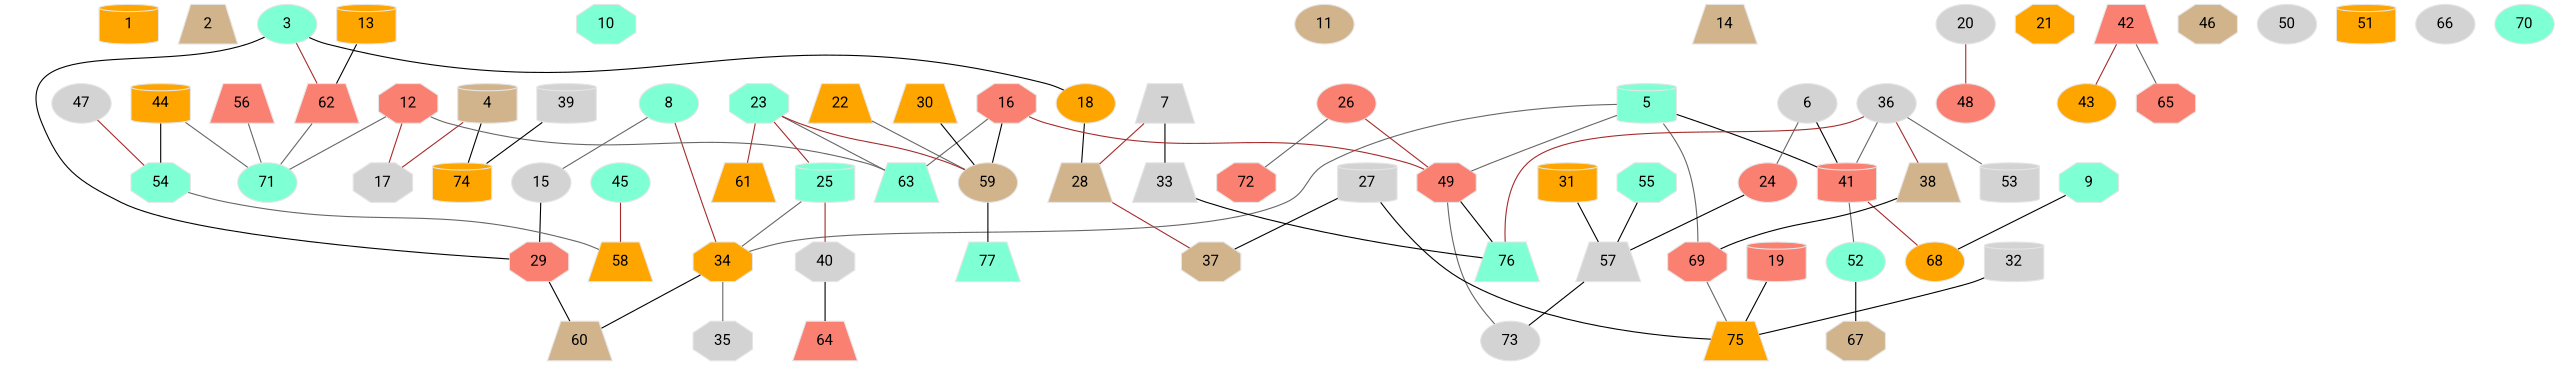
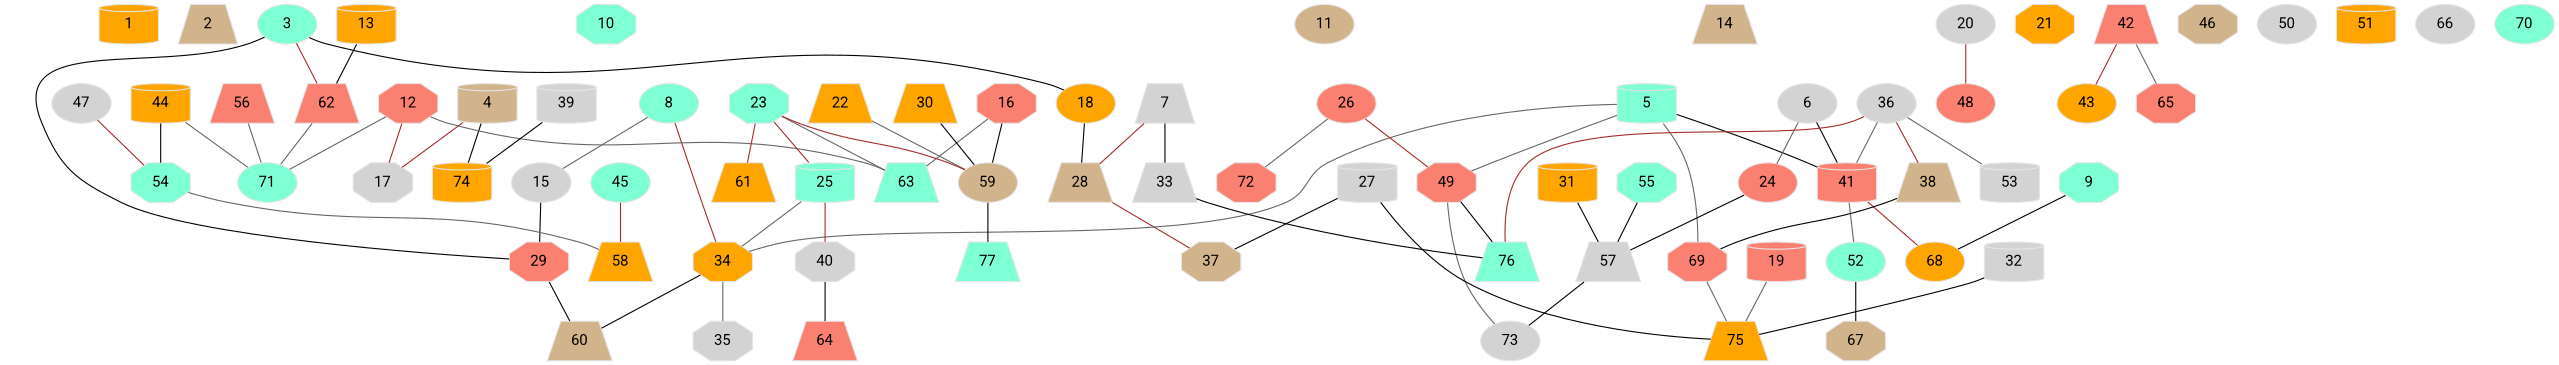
edge "16" -- "49": removed
edge "19" -- "75": color black -> gray40
